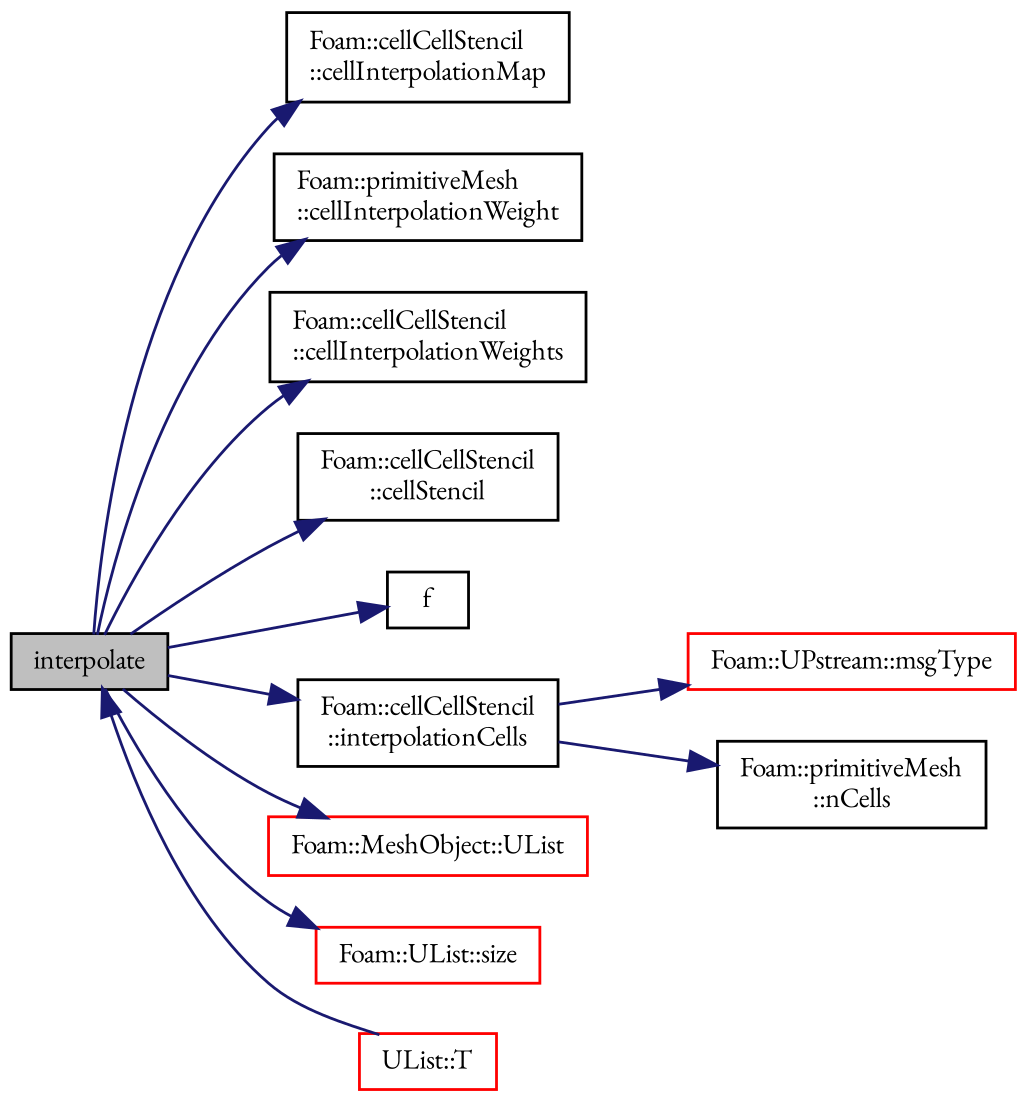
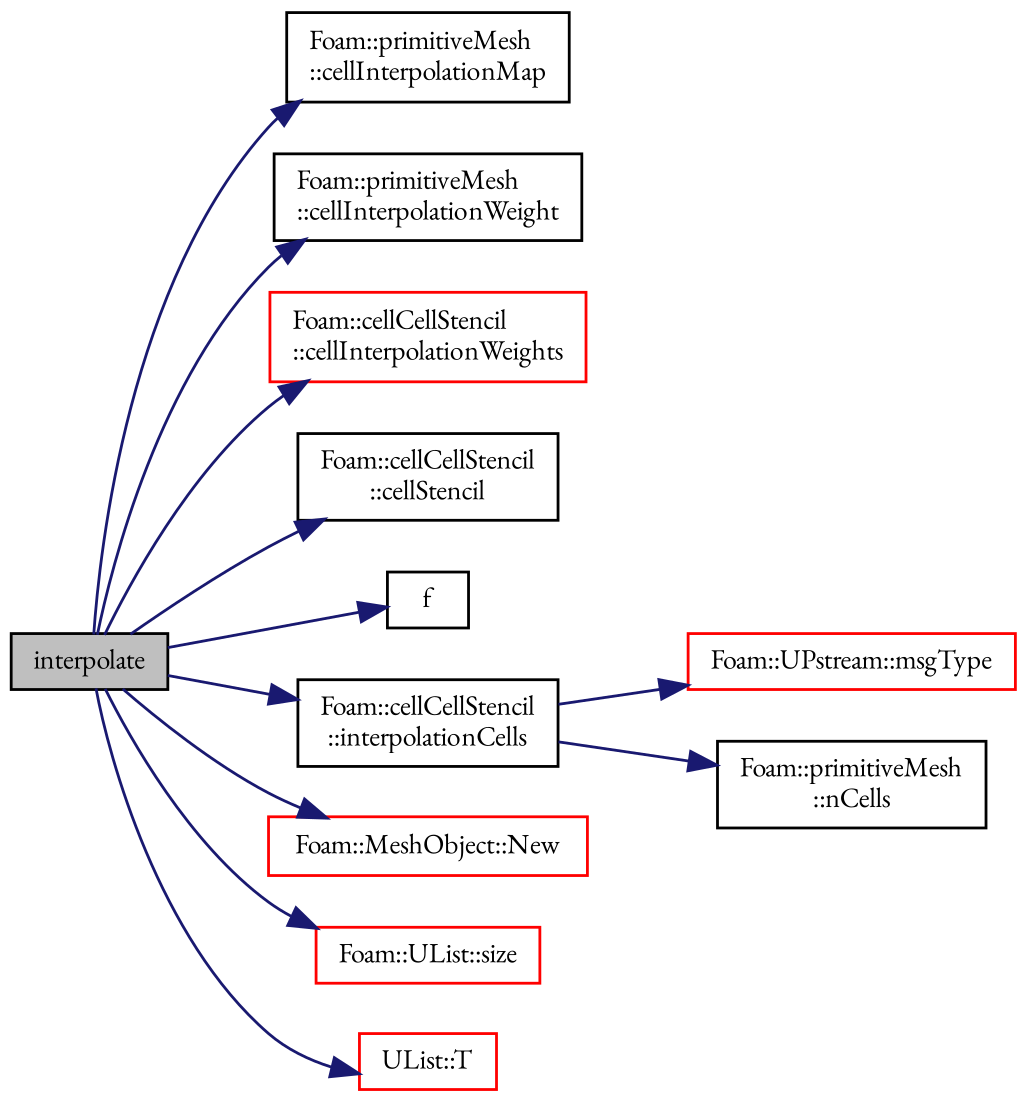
node "Foam::cellCellStencil ::cellInterpolationMap": label "Foam::cellCellStencil ::cellInterpolationMap" -> "Foam::primitiveMesh ::cellInterpolationMap"
node "Foam::cellCellStencil ::cellInterpolationWeights": color black -> red
node "Foam::MeshObject::UList": label "Foam::MeshObject::UList" -> "Foam::MeshObject::New"
edge "UList::T" -> "interpolate": reversed
